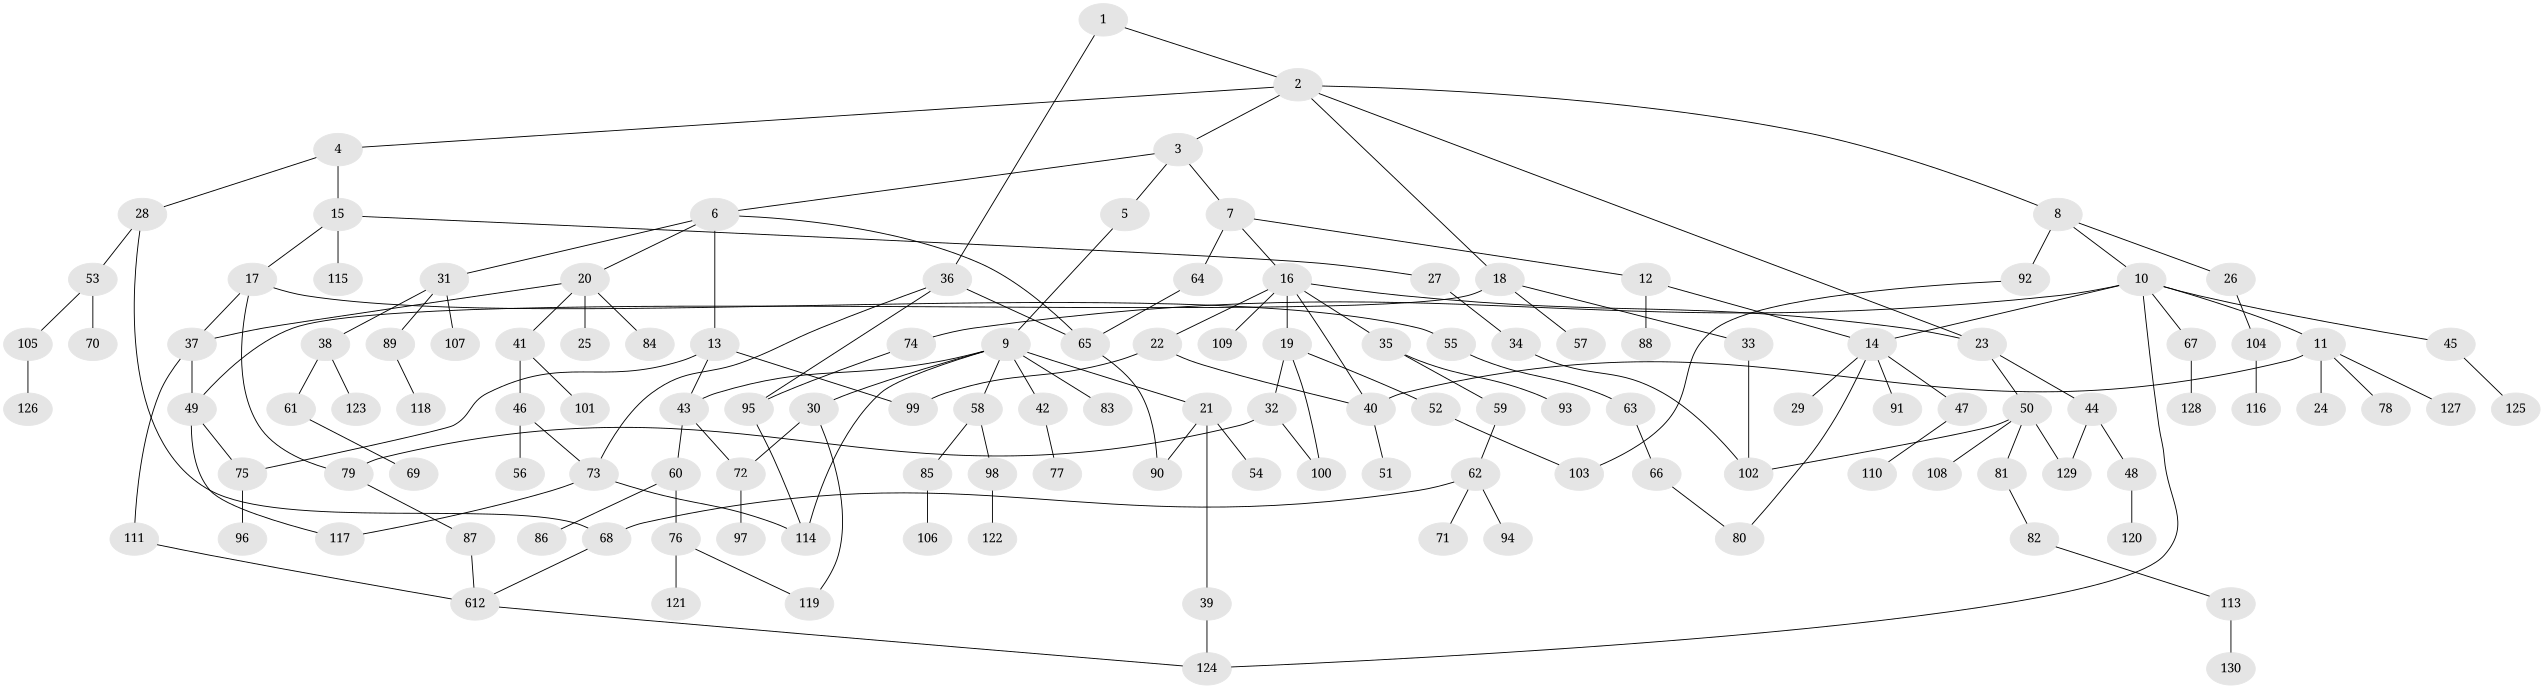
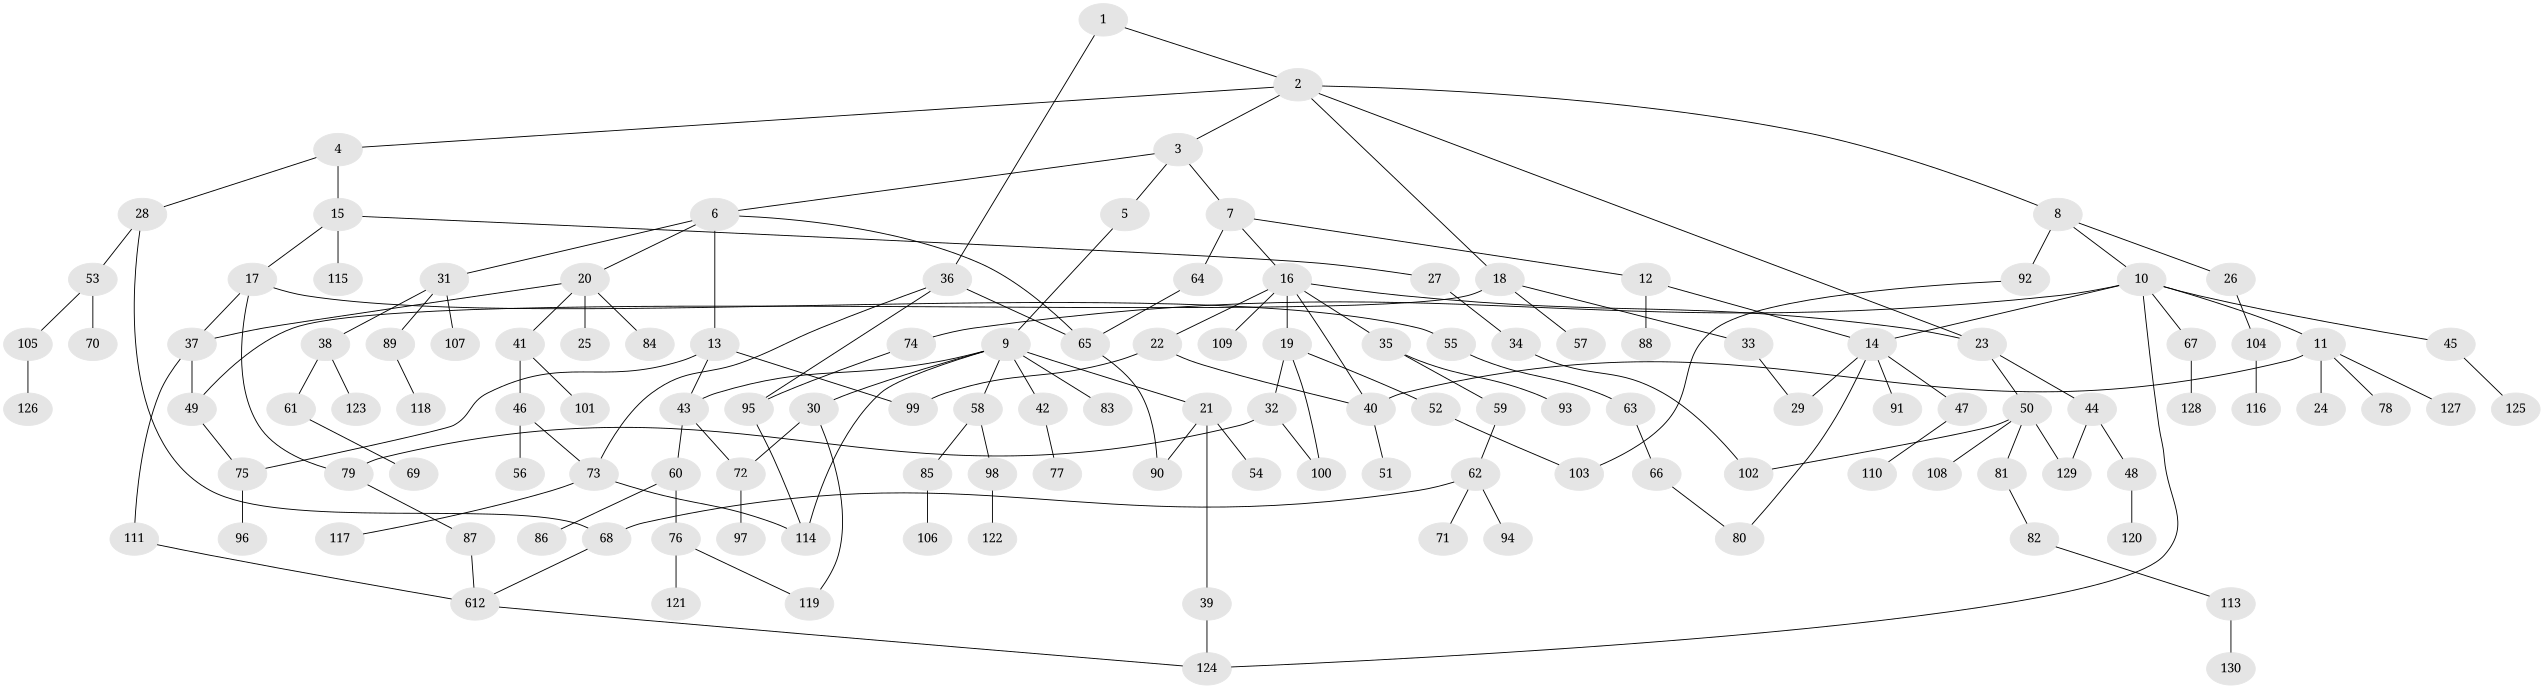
edge "33" -- "102": now "33" -- "29"
edge "49" -- "117": removed
